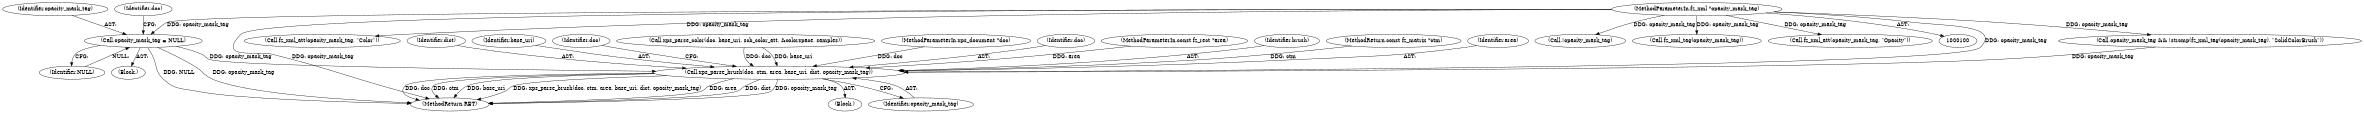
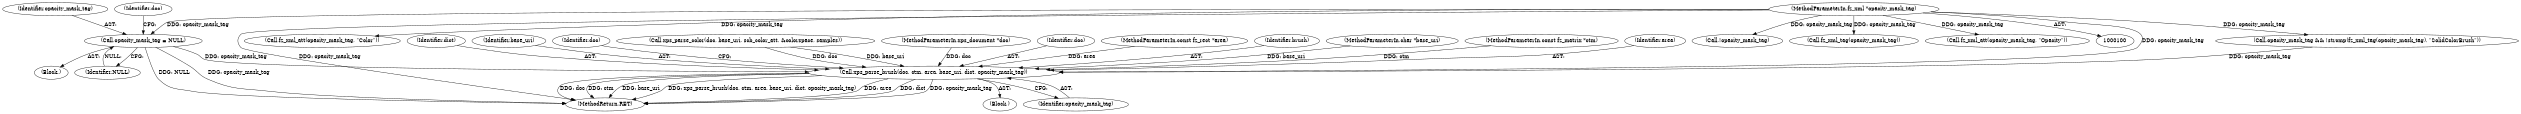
node "(MethodParameterIn,char *base_uri)": added
node "(MethodReturn,const fz_matrix *ctm)": label "(MethodReturn,const fz_matrix *ctm)" -> "(MethodParameterIn,const fz_matrix *ctm)"
